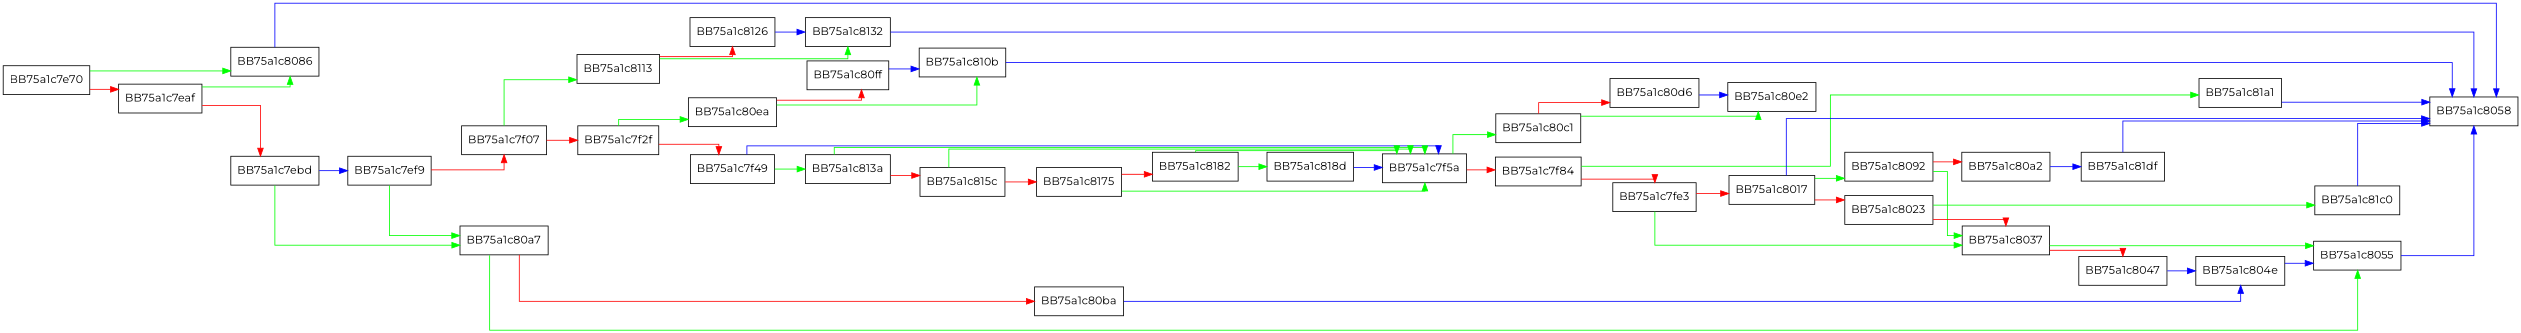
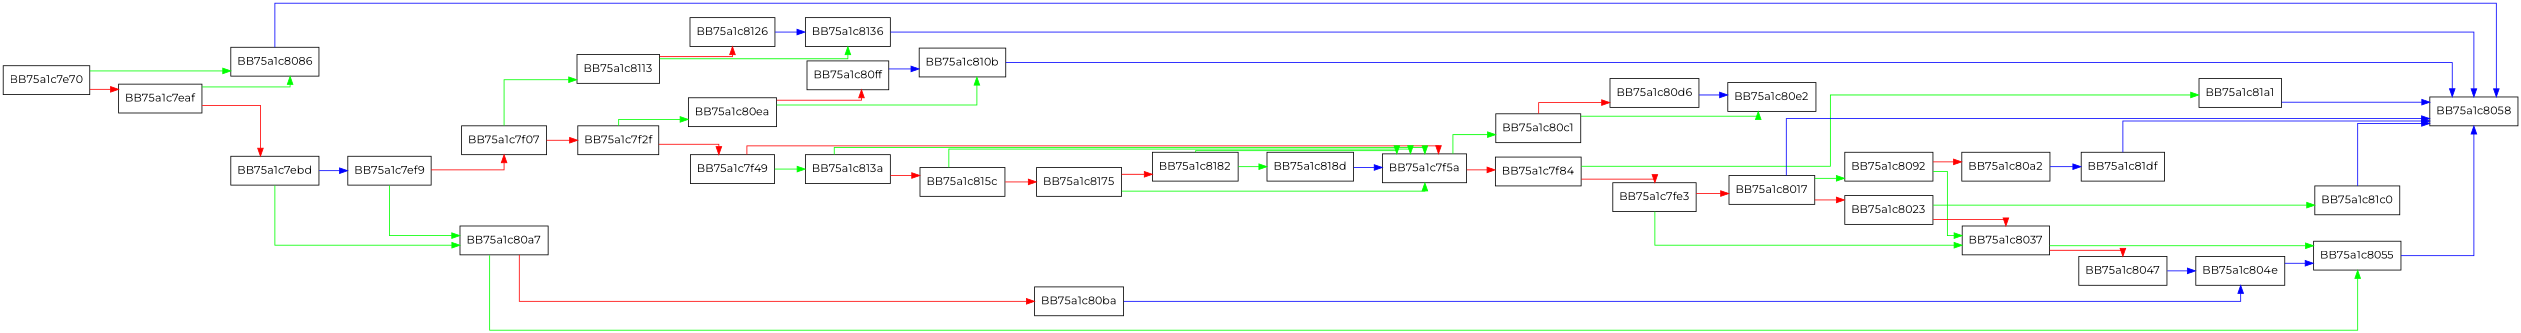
node "BB75a1c8132": label "BB75a1c8132" -> "BB75a1c8136"
edge "BB75a1c7f49" -> "BB75a1c7f5a": color blue -> red
